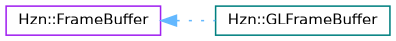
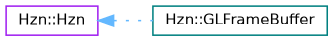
node "Hzn::FrameBuffer": label "Hzn::FrameBuffer" -> "Hzn::Hzn"
